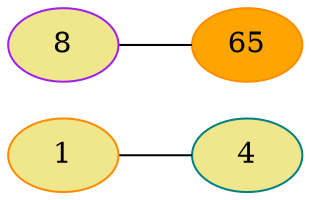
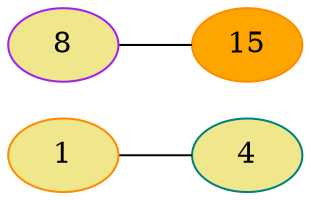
node "65": label "65" -> "15"
